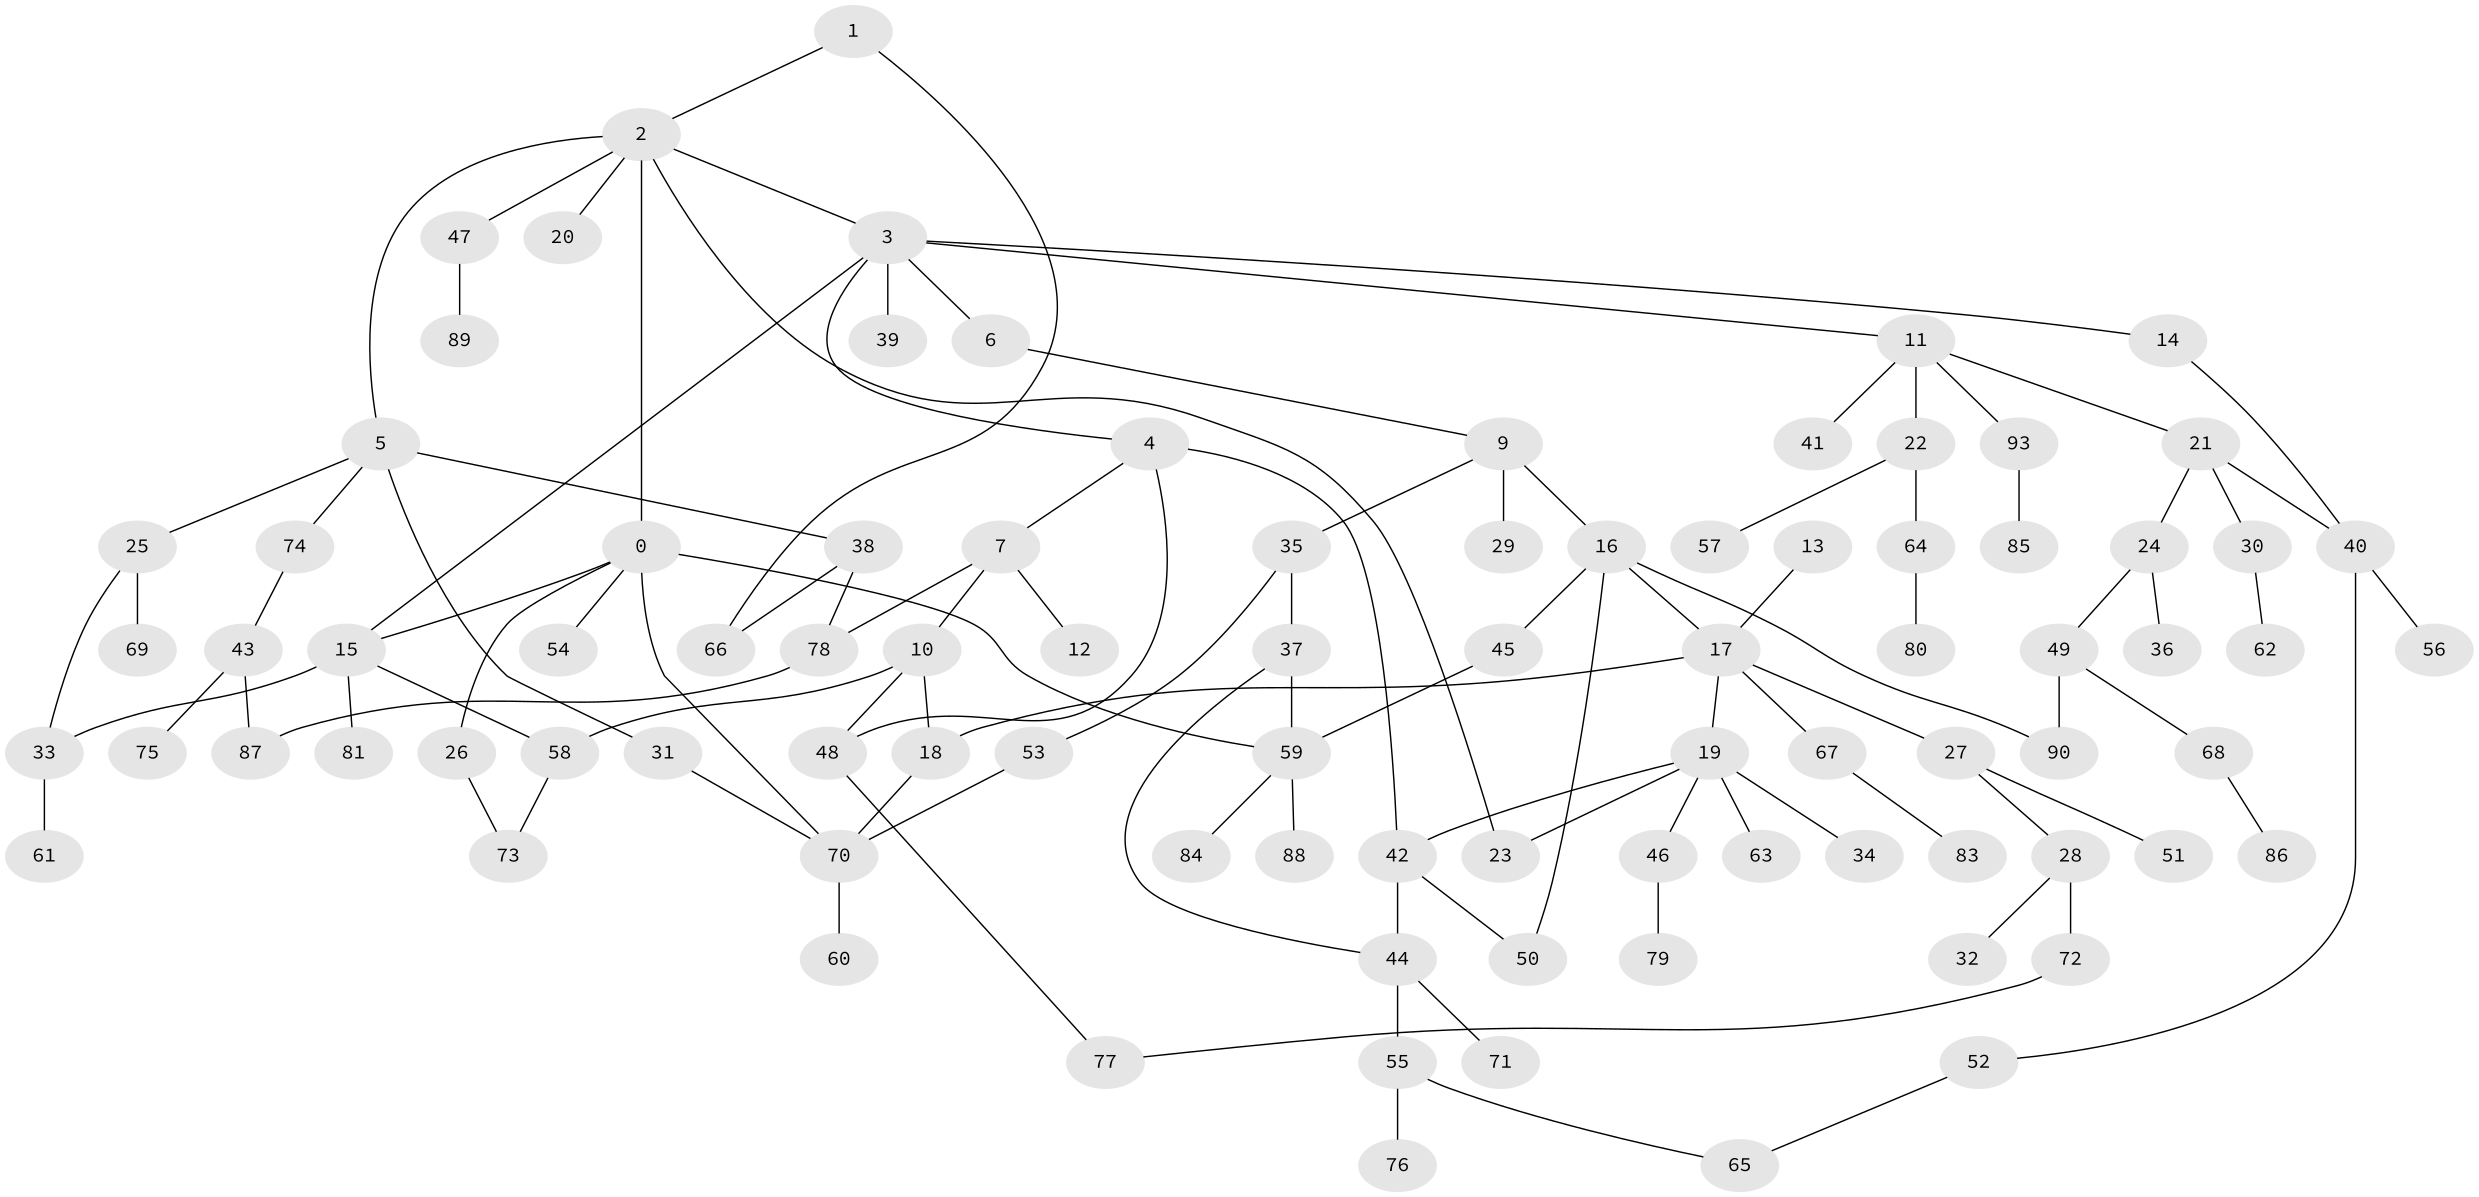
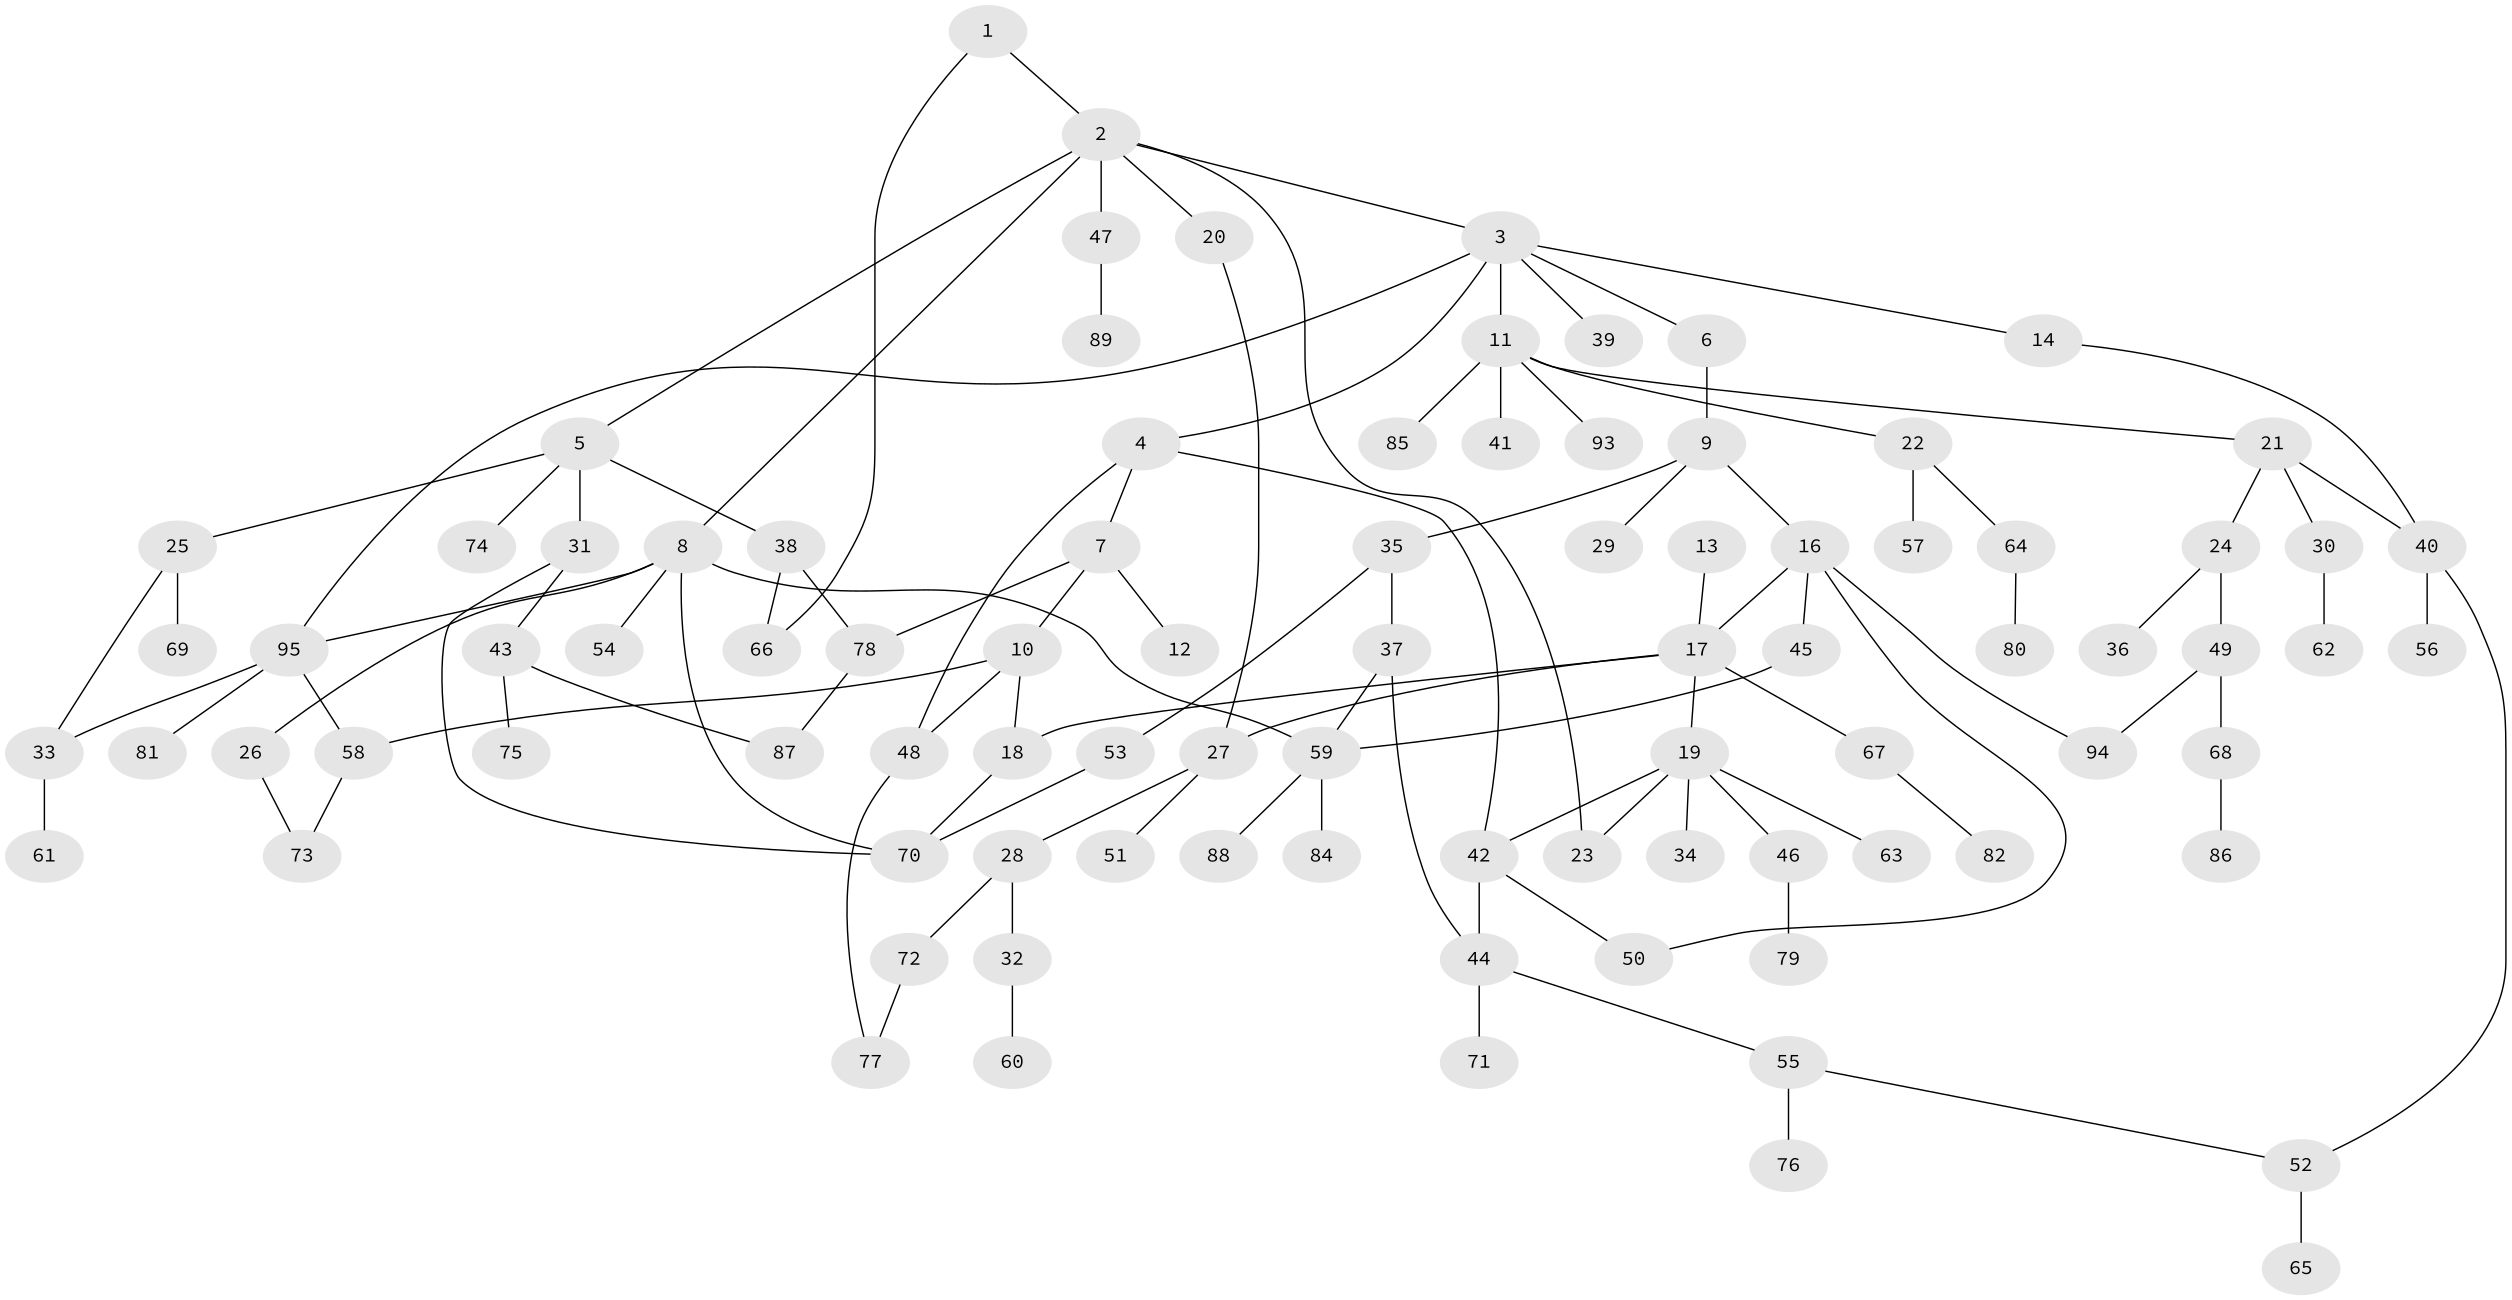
edge "20" -- "27": added
edge "93" -- "85": now "11" -- "85"
node "0": label "0" -> "8"
edge "74" -- "43": now "31" -- "43"
node "15": label "15" -> "95"
node "90": label "90" -> "94"
node "83": label "83" -> "82"
edge "70" -- "60": now "32" -- "60"
edge "55" -- "65": now "55" -- "52"
